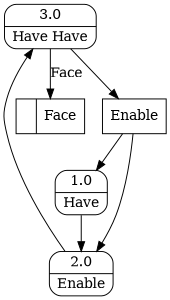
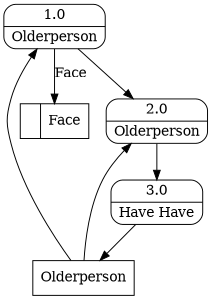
edge "3.0" -> "Face": now "1.0" -> "Face"
node "Enable": label "Enable" -> "Olderperson"
node "1.0": text "Have" -> "Olderperson"
node "2.0": text "Enable" -> "Olderperson"
